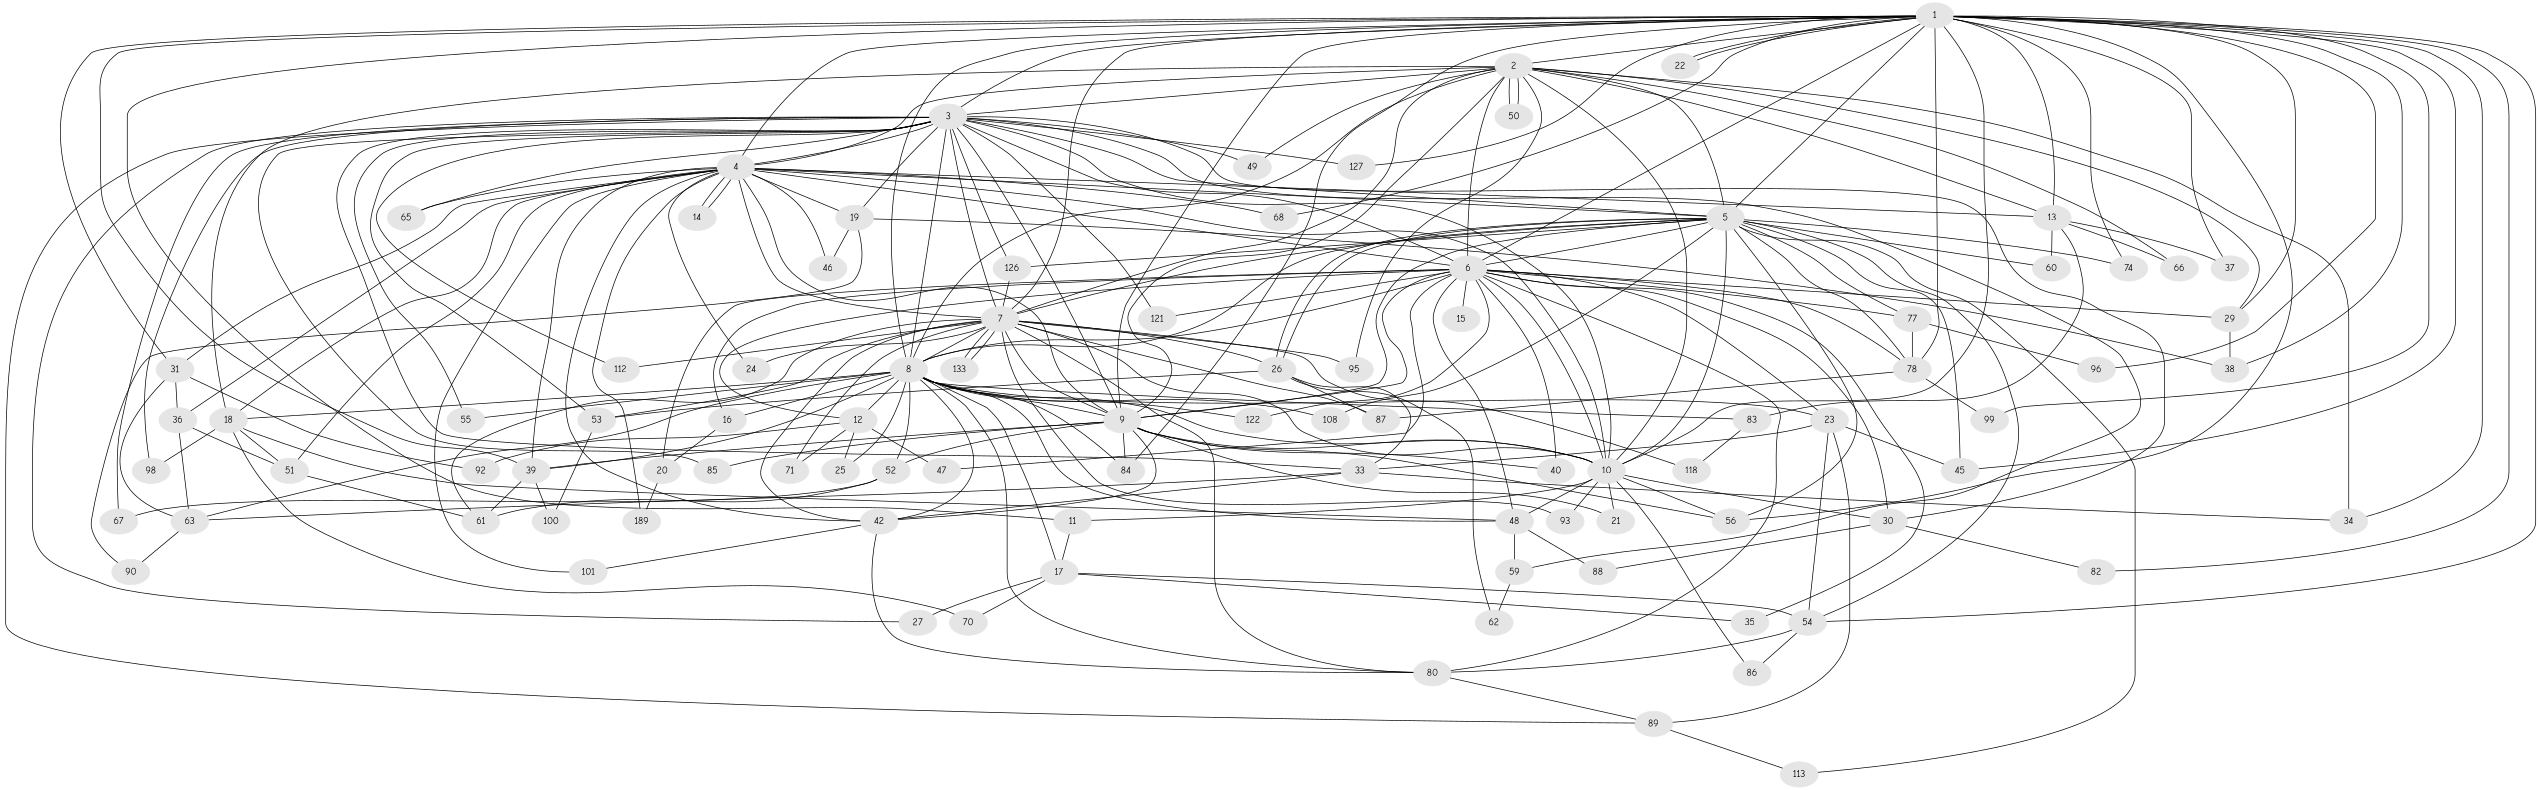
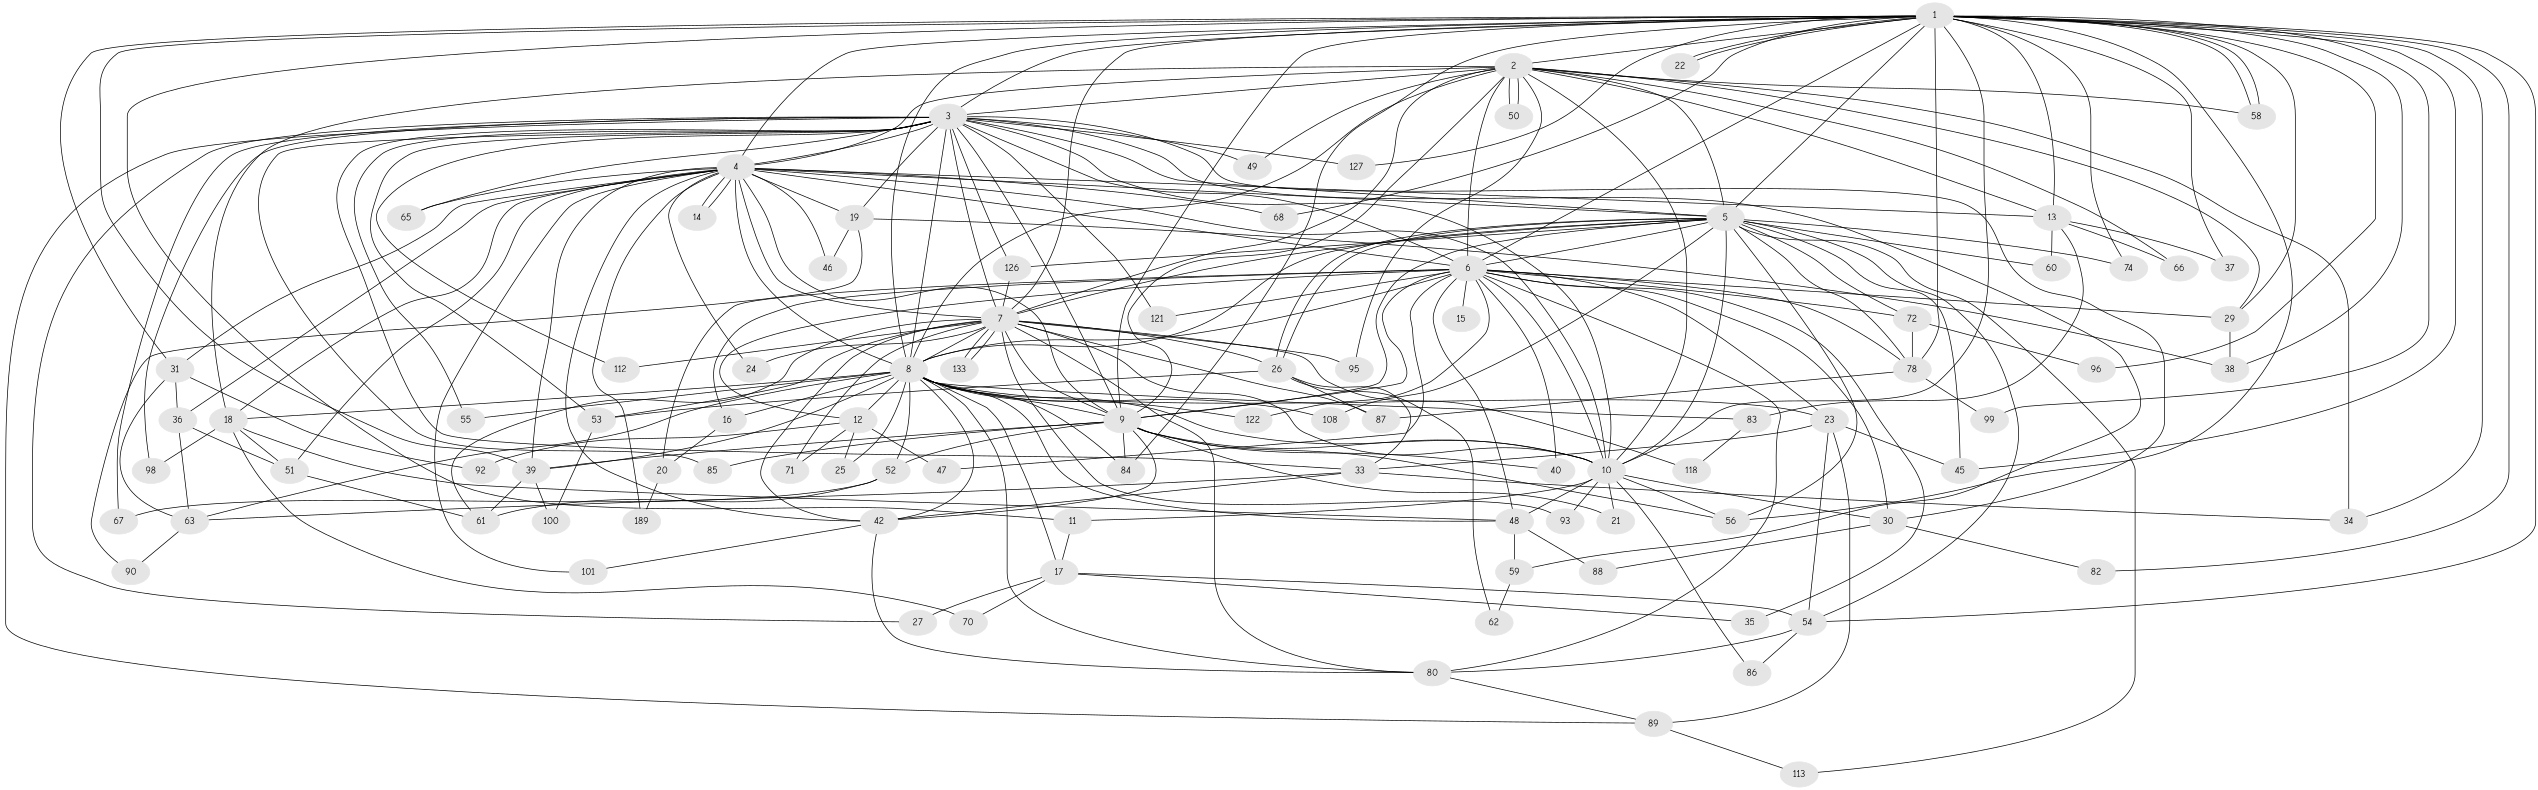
node "58": added
edge "4" -- "8": added
node "77": label "77" -> "72"
